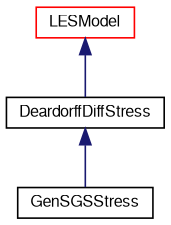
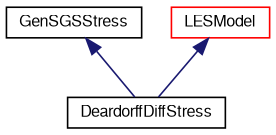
edge "GenSGSStress" -> "DeardorffDiffStress": reversed
